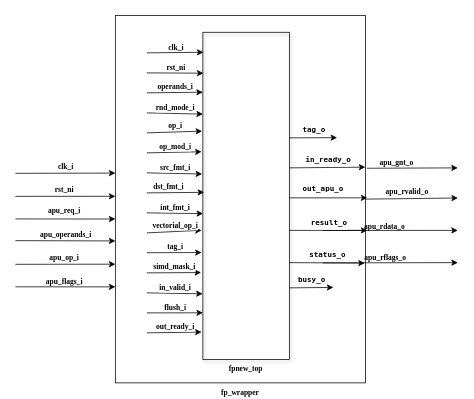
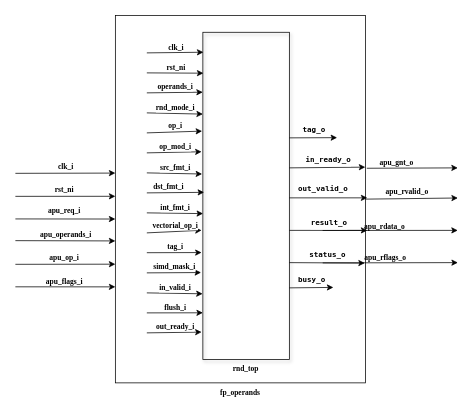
node "out_apu_o": label "out_apu_o" -> "out_valid_o"
node "fpnew_top": label "fpnew_top" -> "rnd_top"
node "fp_wrapper": label "fp_wrapper" -> "fp_operands"
